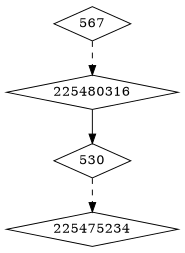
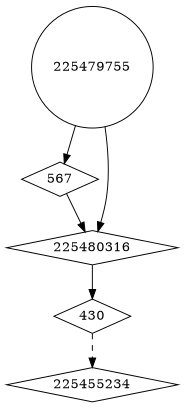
edge "567" -> "225480316": style dashed -> solid
node "225479755": added
node "530": label "530" -> "430"
node "225475234": label "225475234" -> "225455234"
